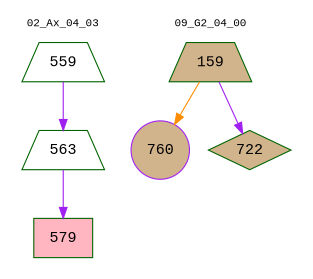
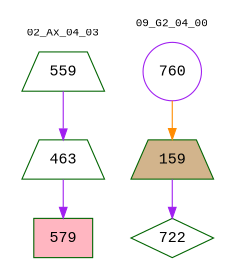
edge "159" -> "760": reversed
node "563": label "563" -> "463"
node "760": fillcolor tan -> white
node "722": fillcolor tan -> white
